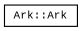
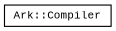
node "Ark::Ark": label "Ark::Ark" -> "Ark::Compiler"
